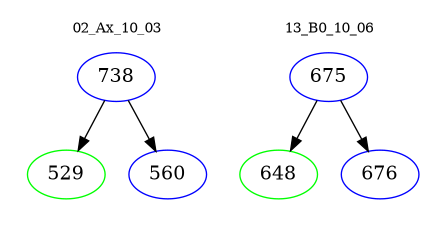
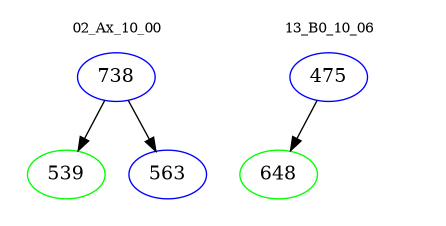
cluster "02_Ax_10_03": label "02_Ax_10_03" -> "02_Ax_10_00"
node "675": label "675" -> "475"
node "529": label "529" -> "539"
node "560": label "560" -> "563"
node "676": removed
